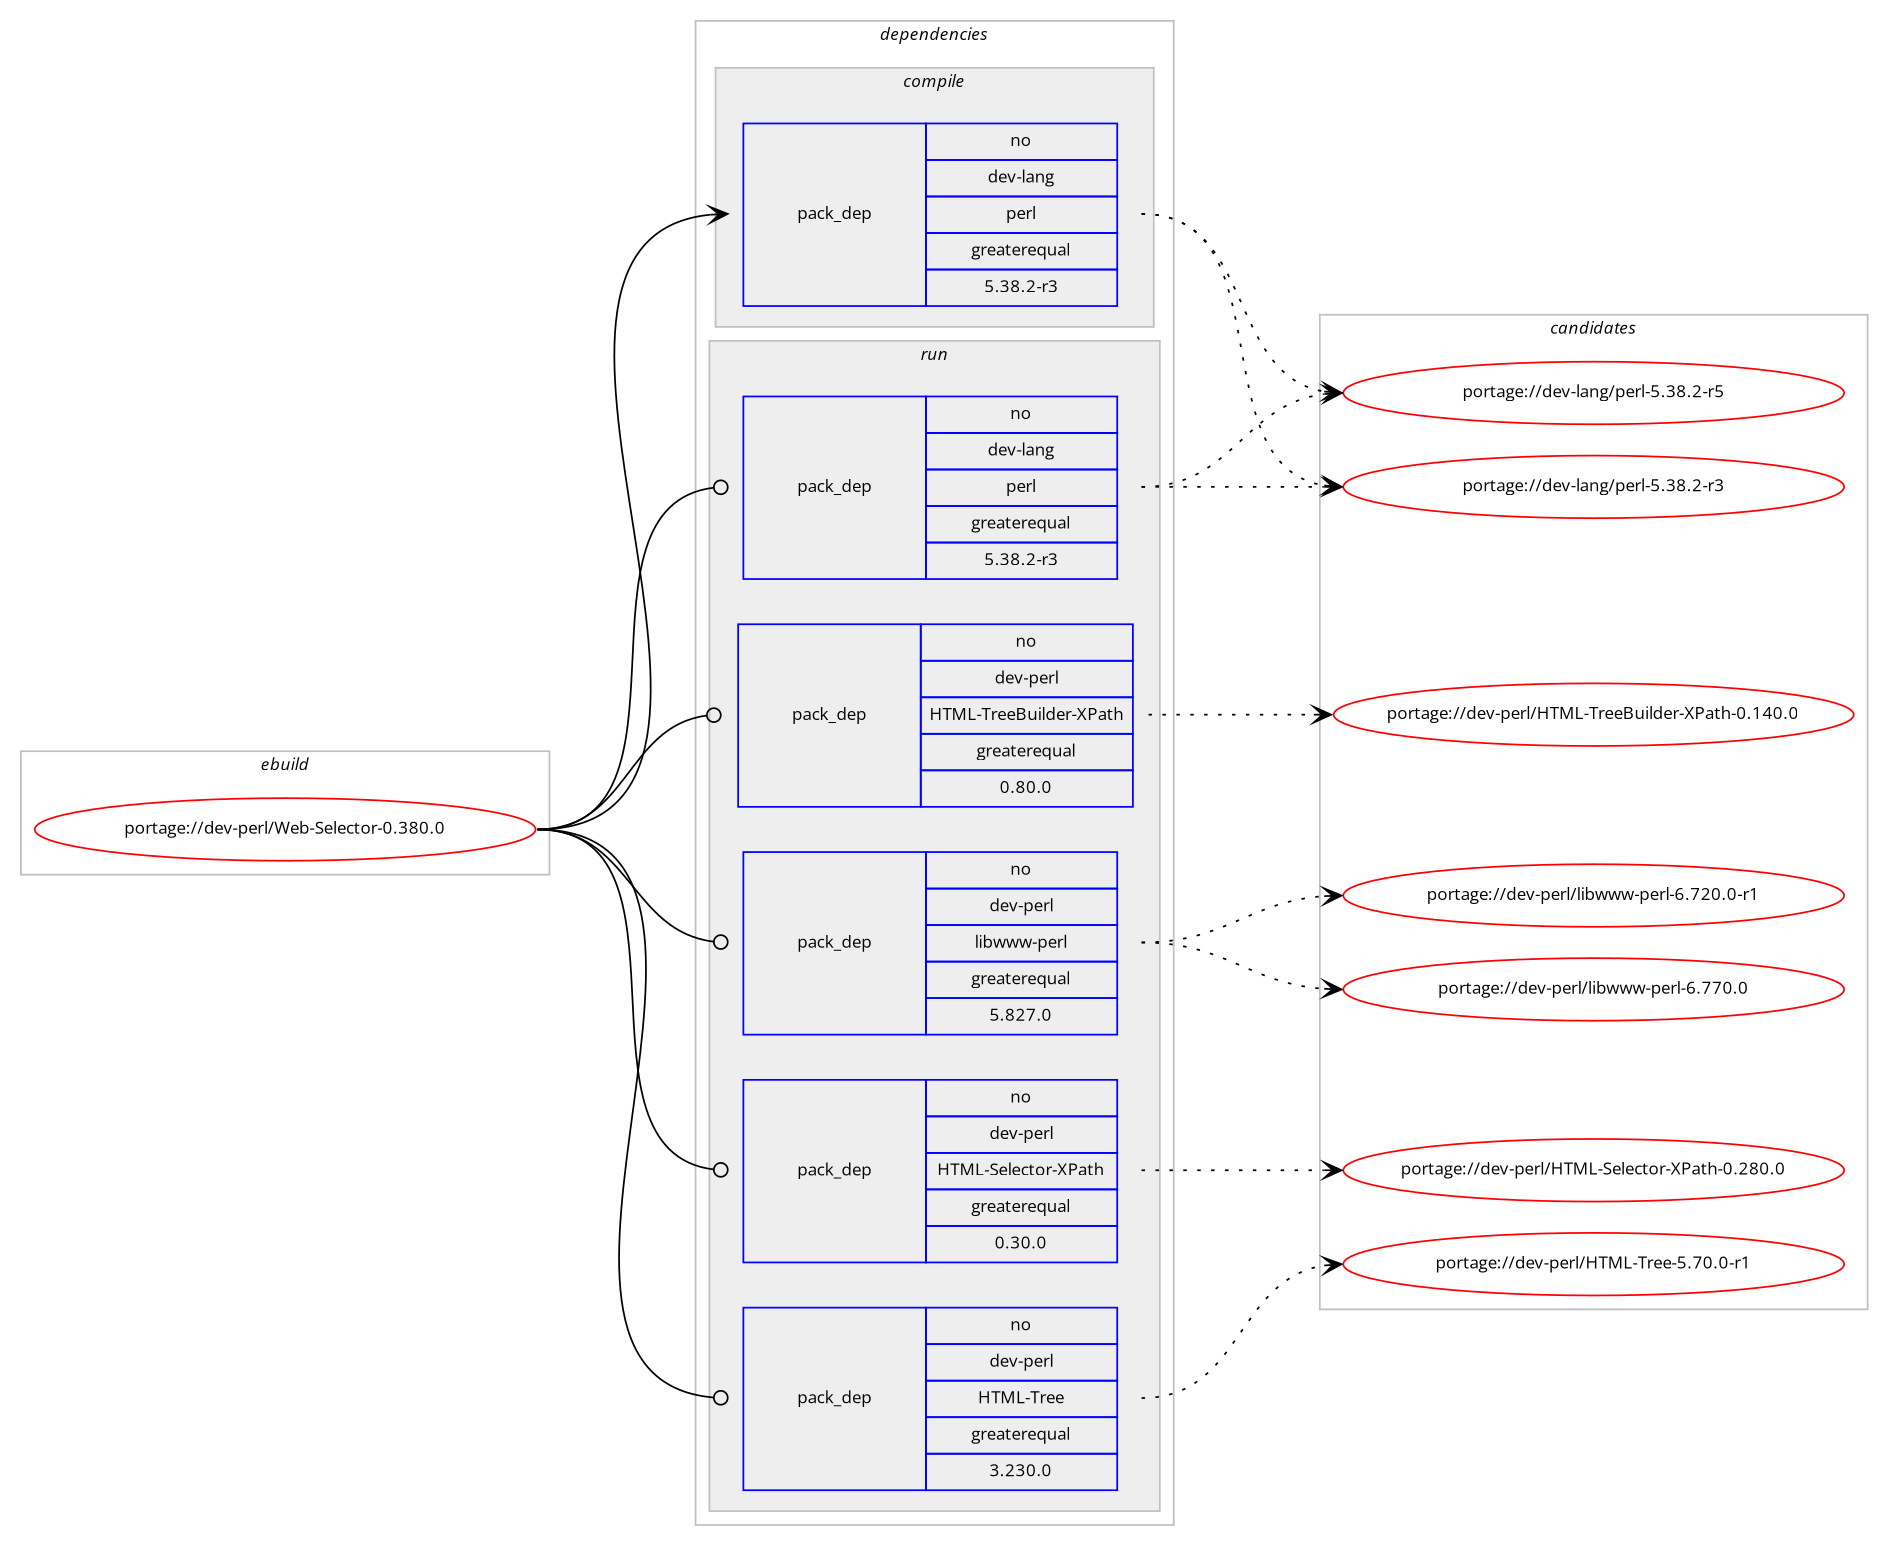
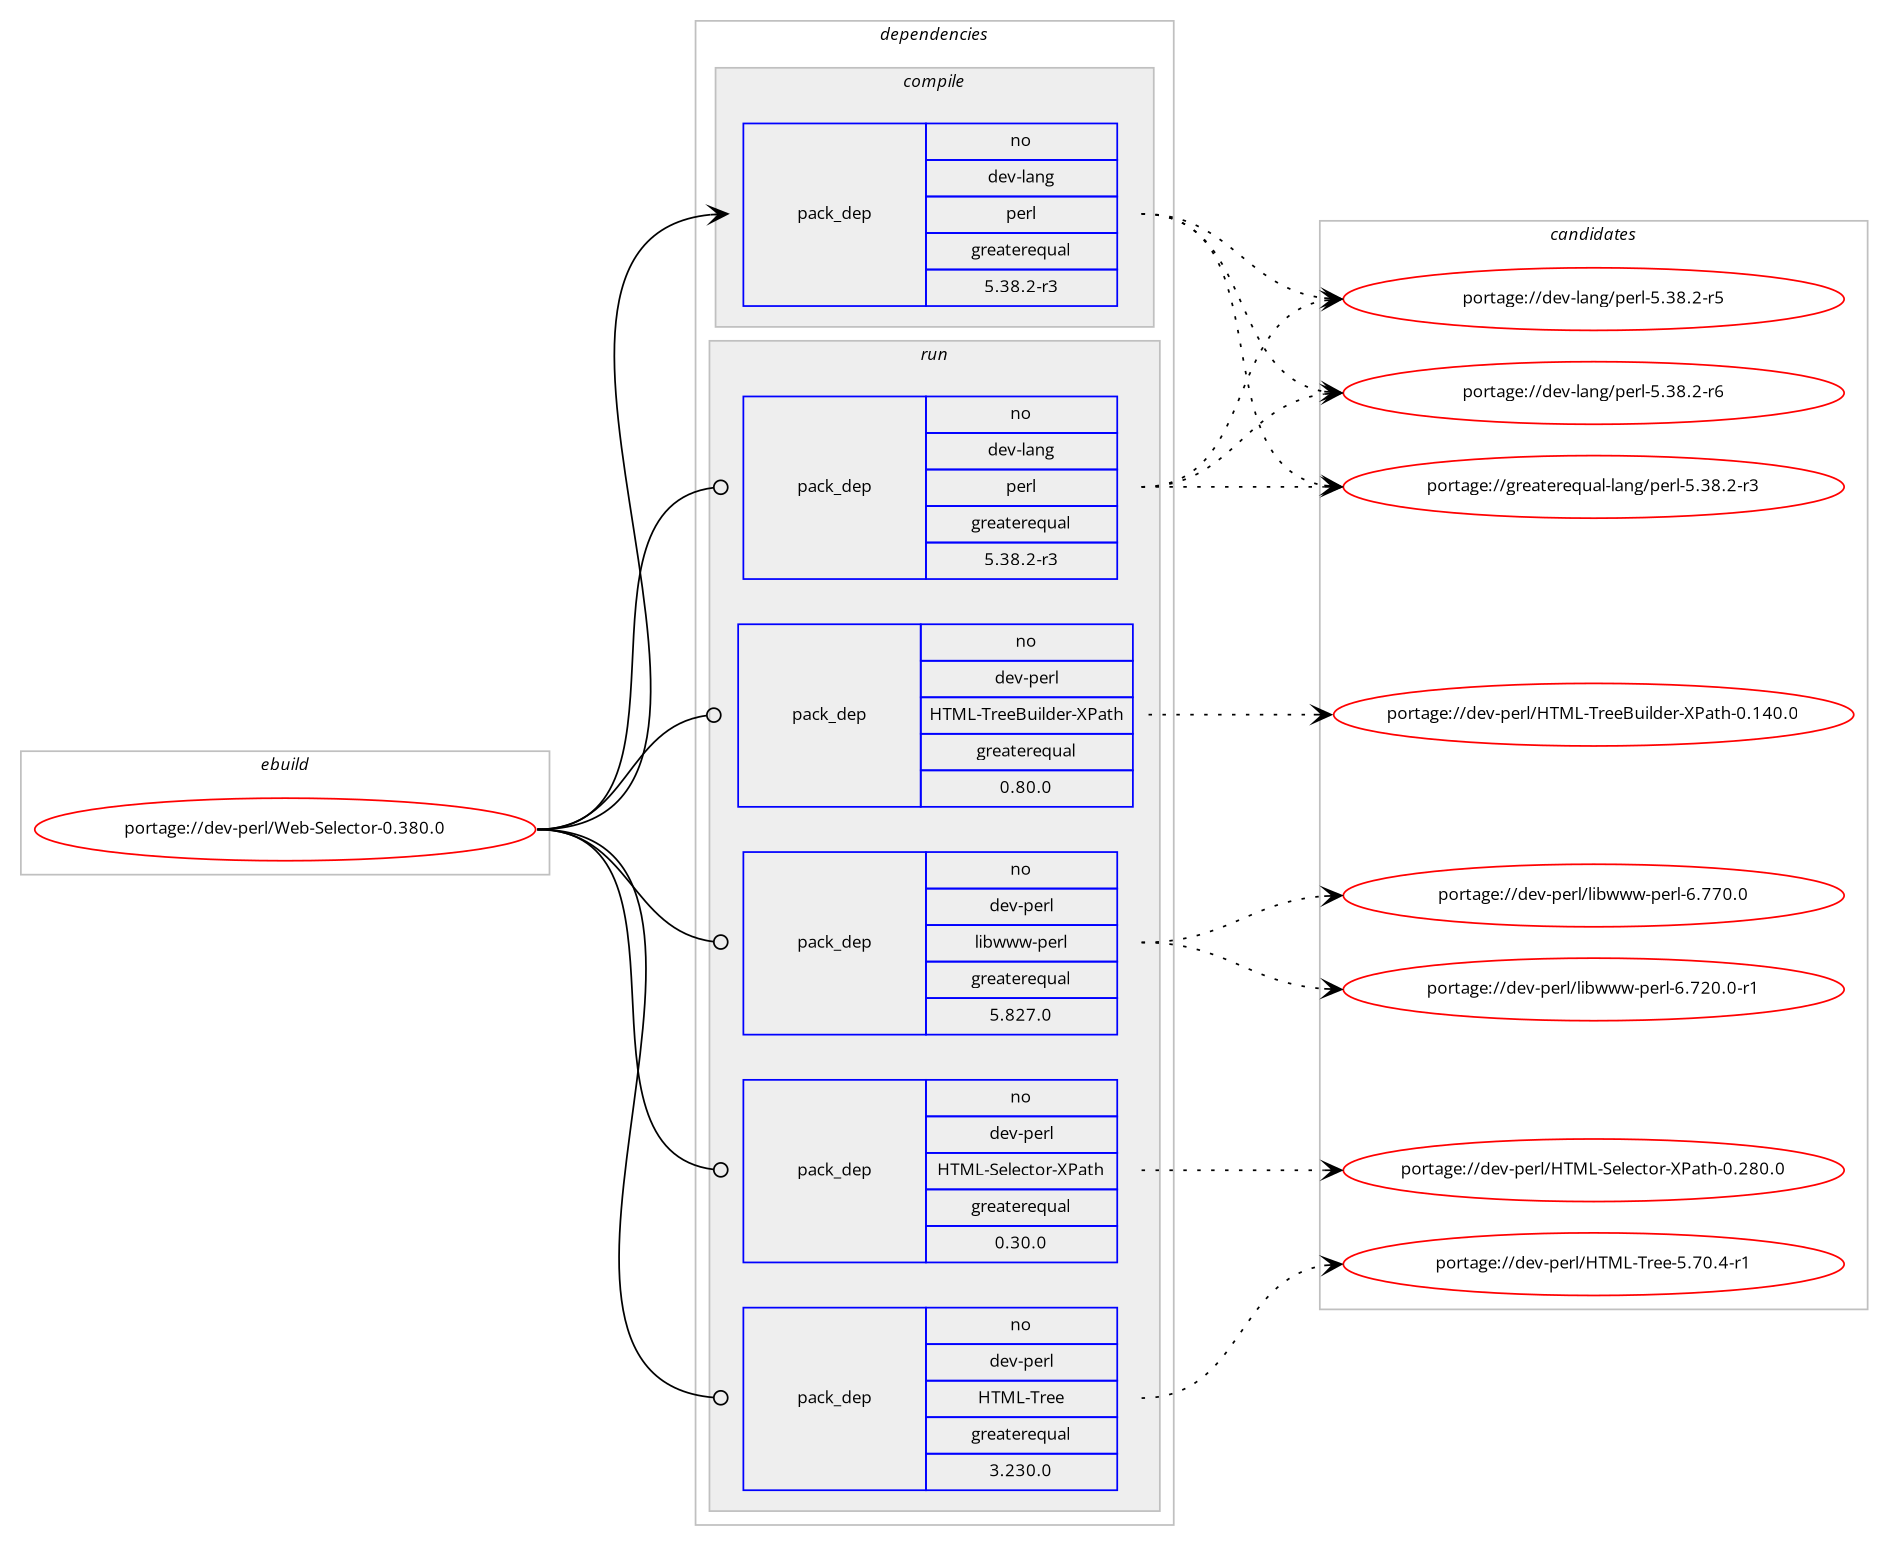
node "portage://dev-lang/perl-5.38.2-r6": added
node "portage://dev-lang/perl-5.38.2-r3": label "portage://dev-lang/perl-5.38.2-r3" -> "portage://greaterequal-lang/perl-5.38.2-r3"
node "portage://dev-perl/HTML-Tree-5.70.0-r1": label "portage://dev-perl/HTML-Tree-5.70.0-r1" -> "portage://dev-perl/HTML-Tree-5.70.4-r1"
